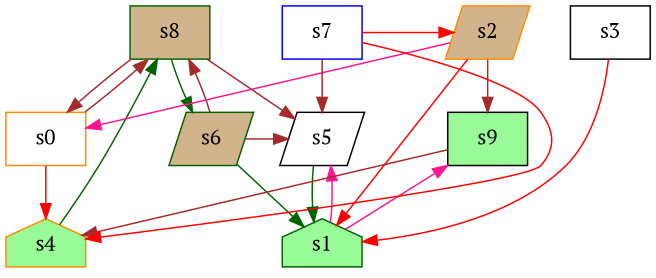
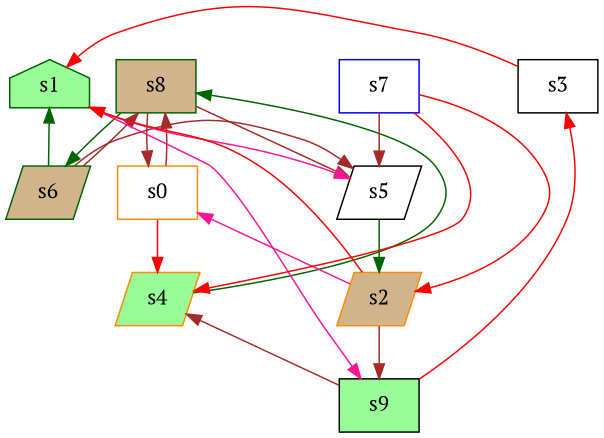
edge "s5" -> "s1": now "s5" -> "s2"
node "s4": shape house -> parallelogram
edge "s9" -> "s3": added
